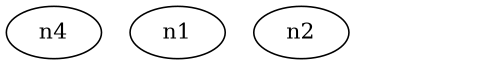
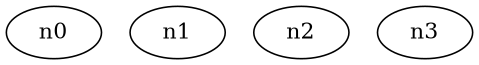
node "n4": label "n4" -> "n0"
node "n3": added
